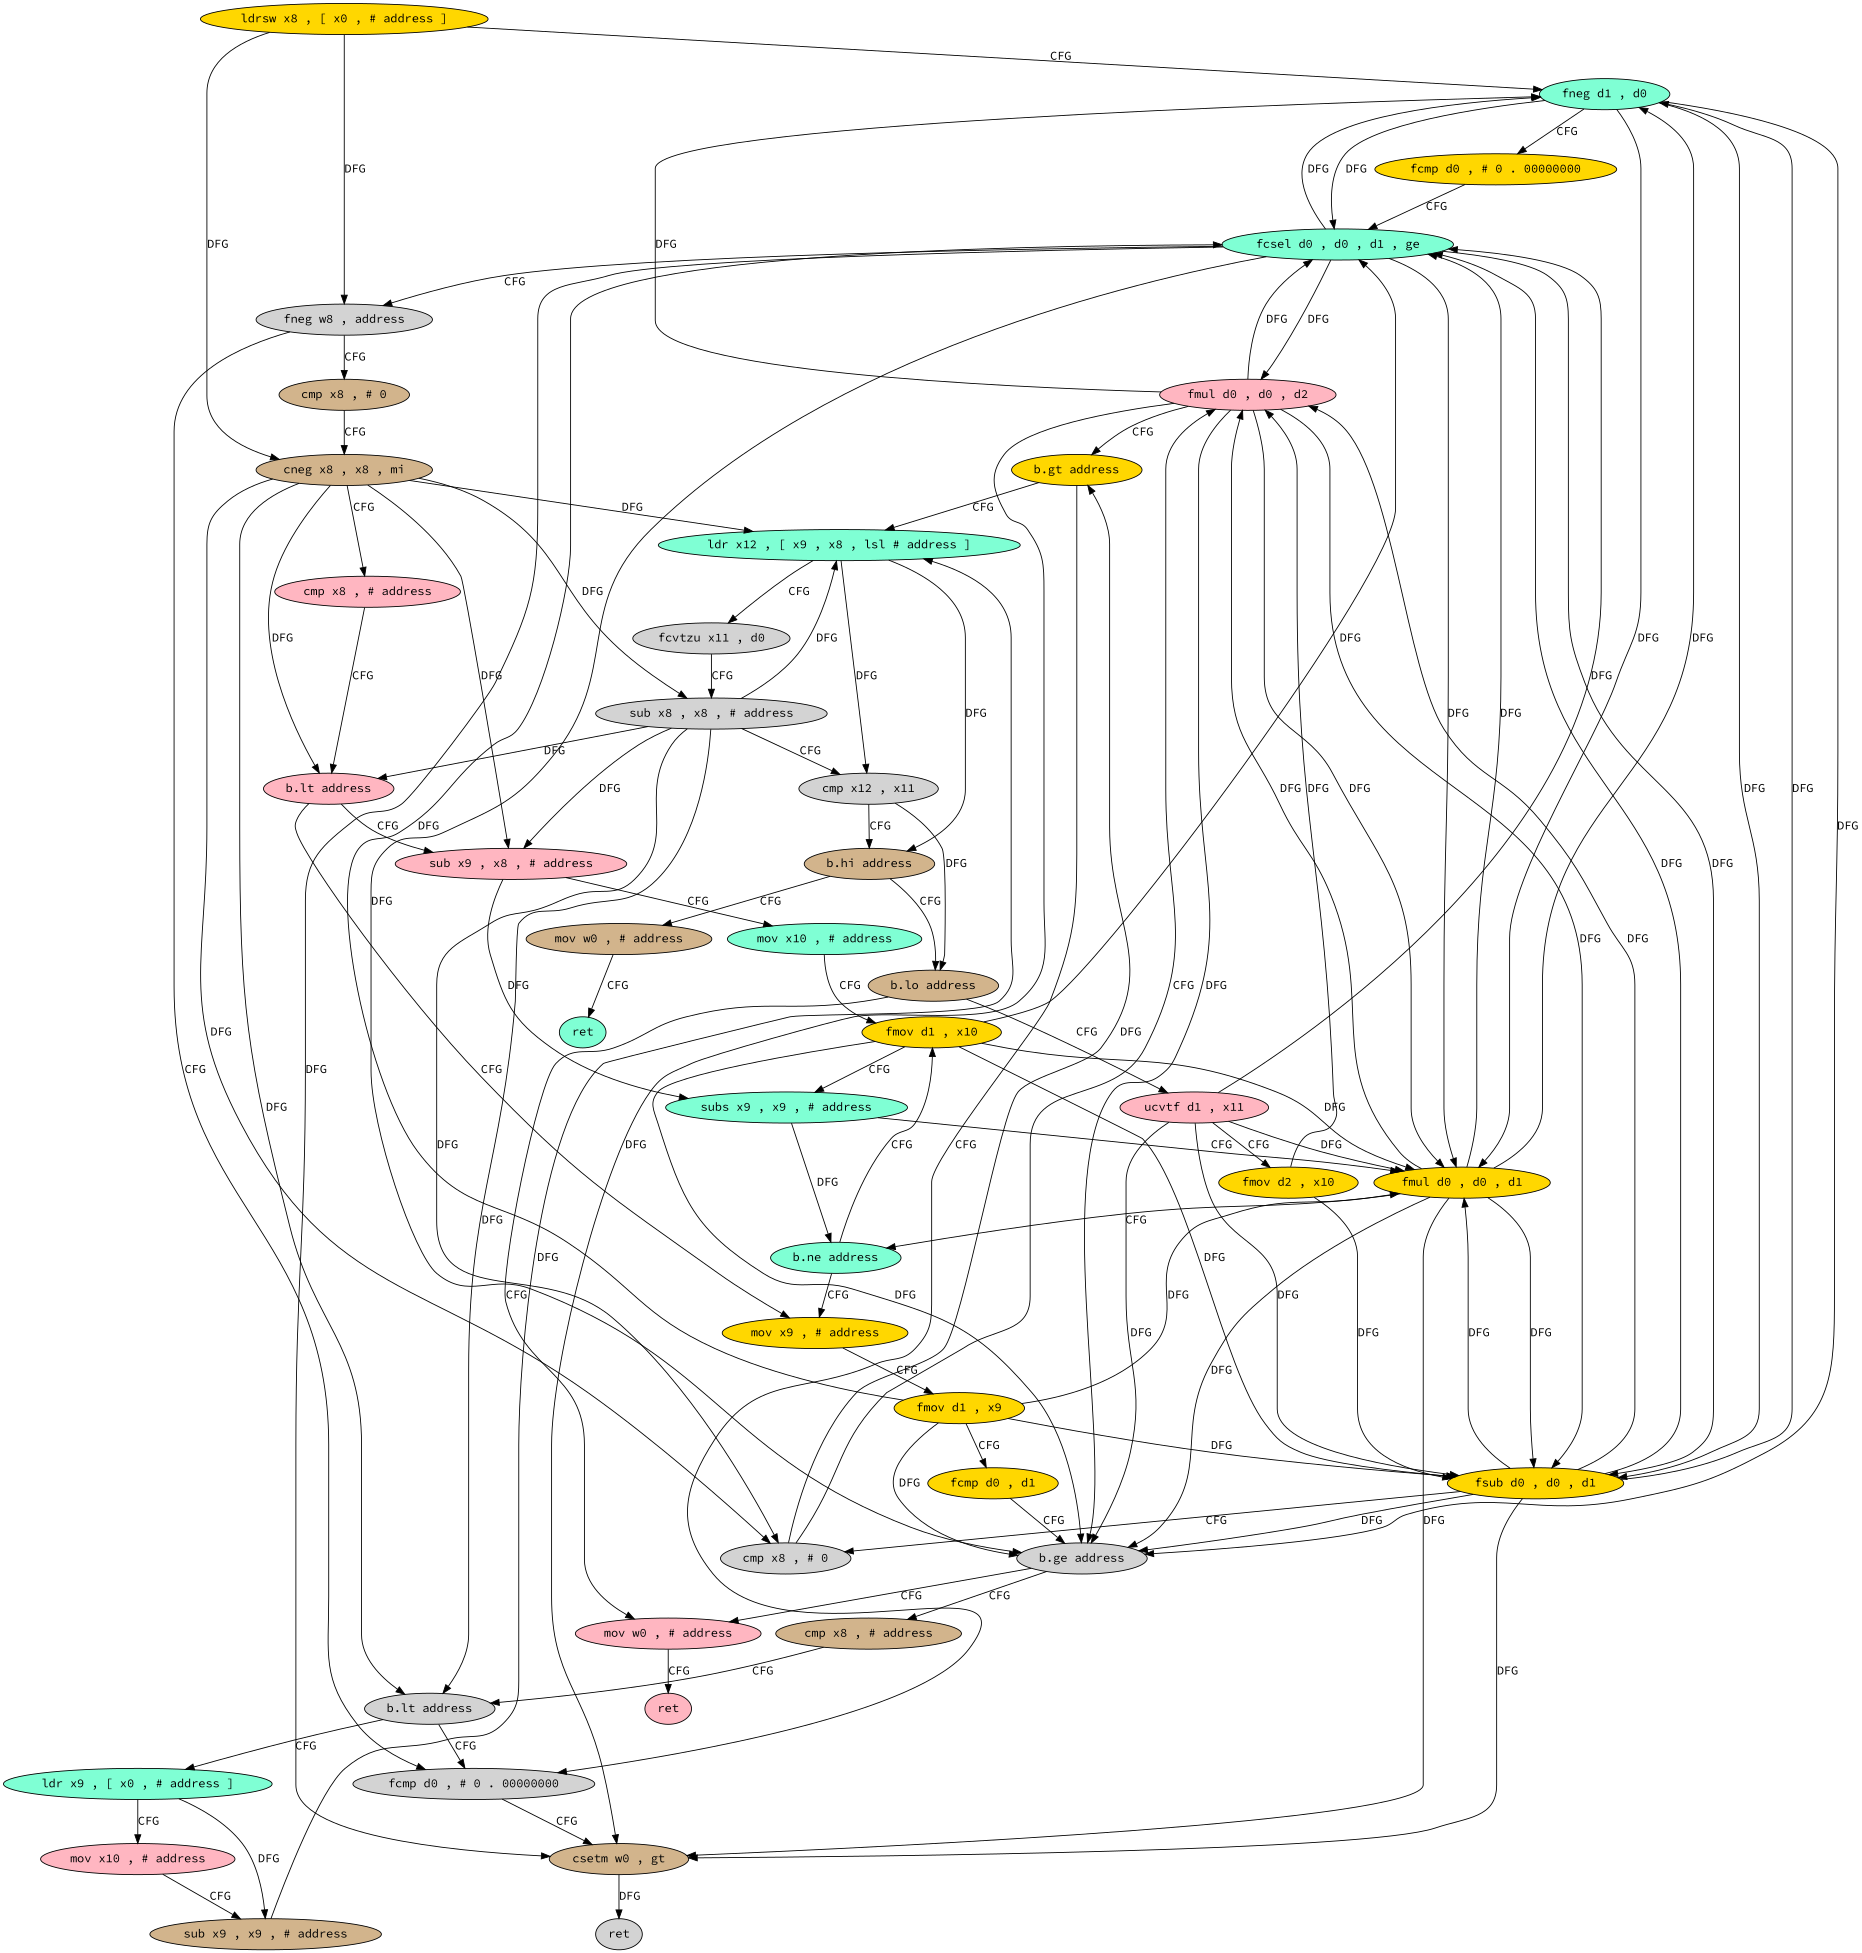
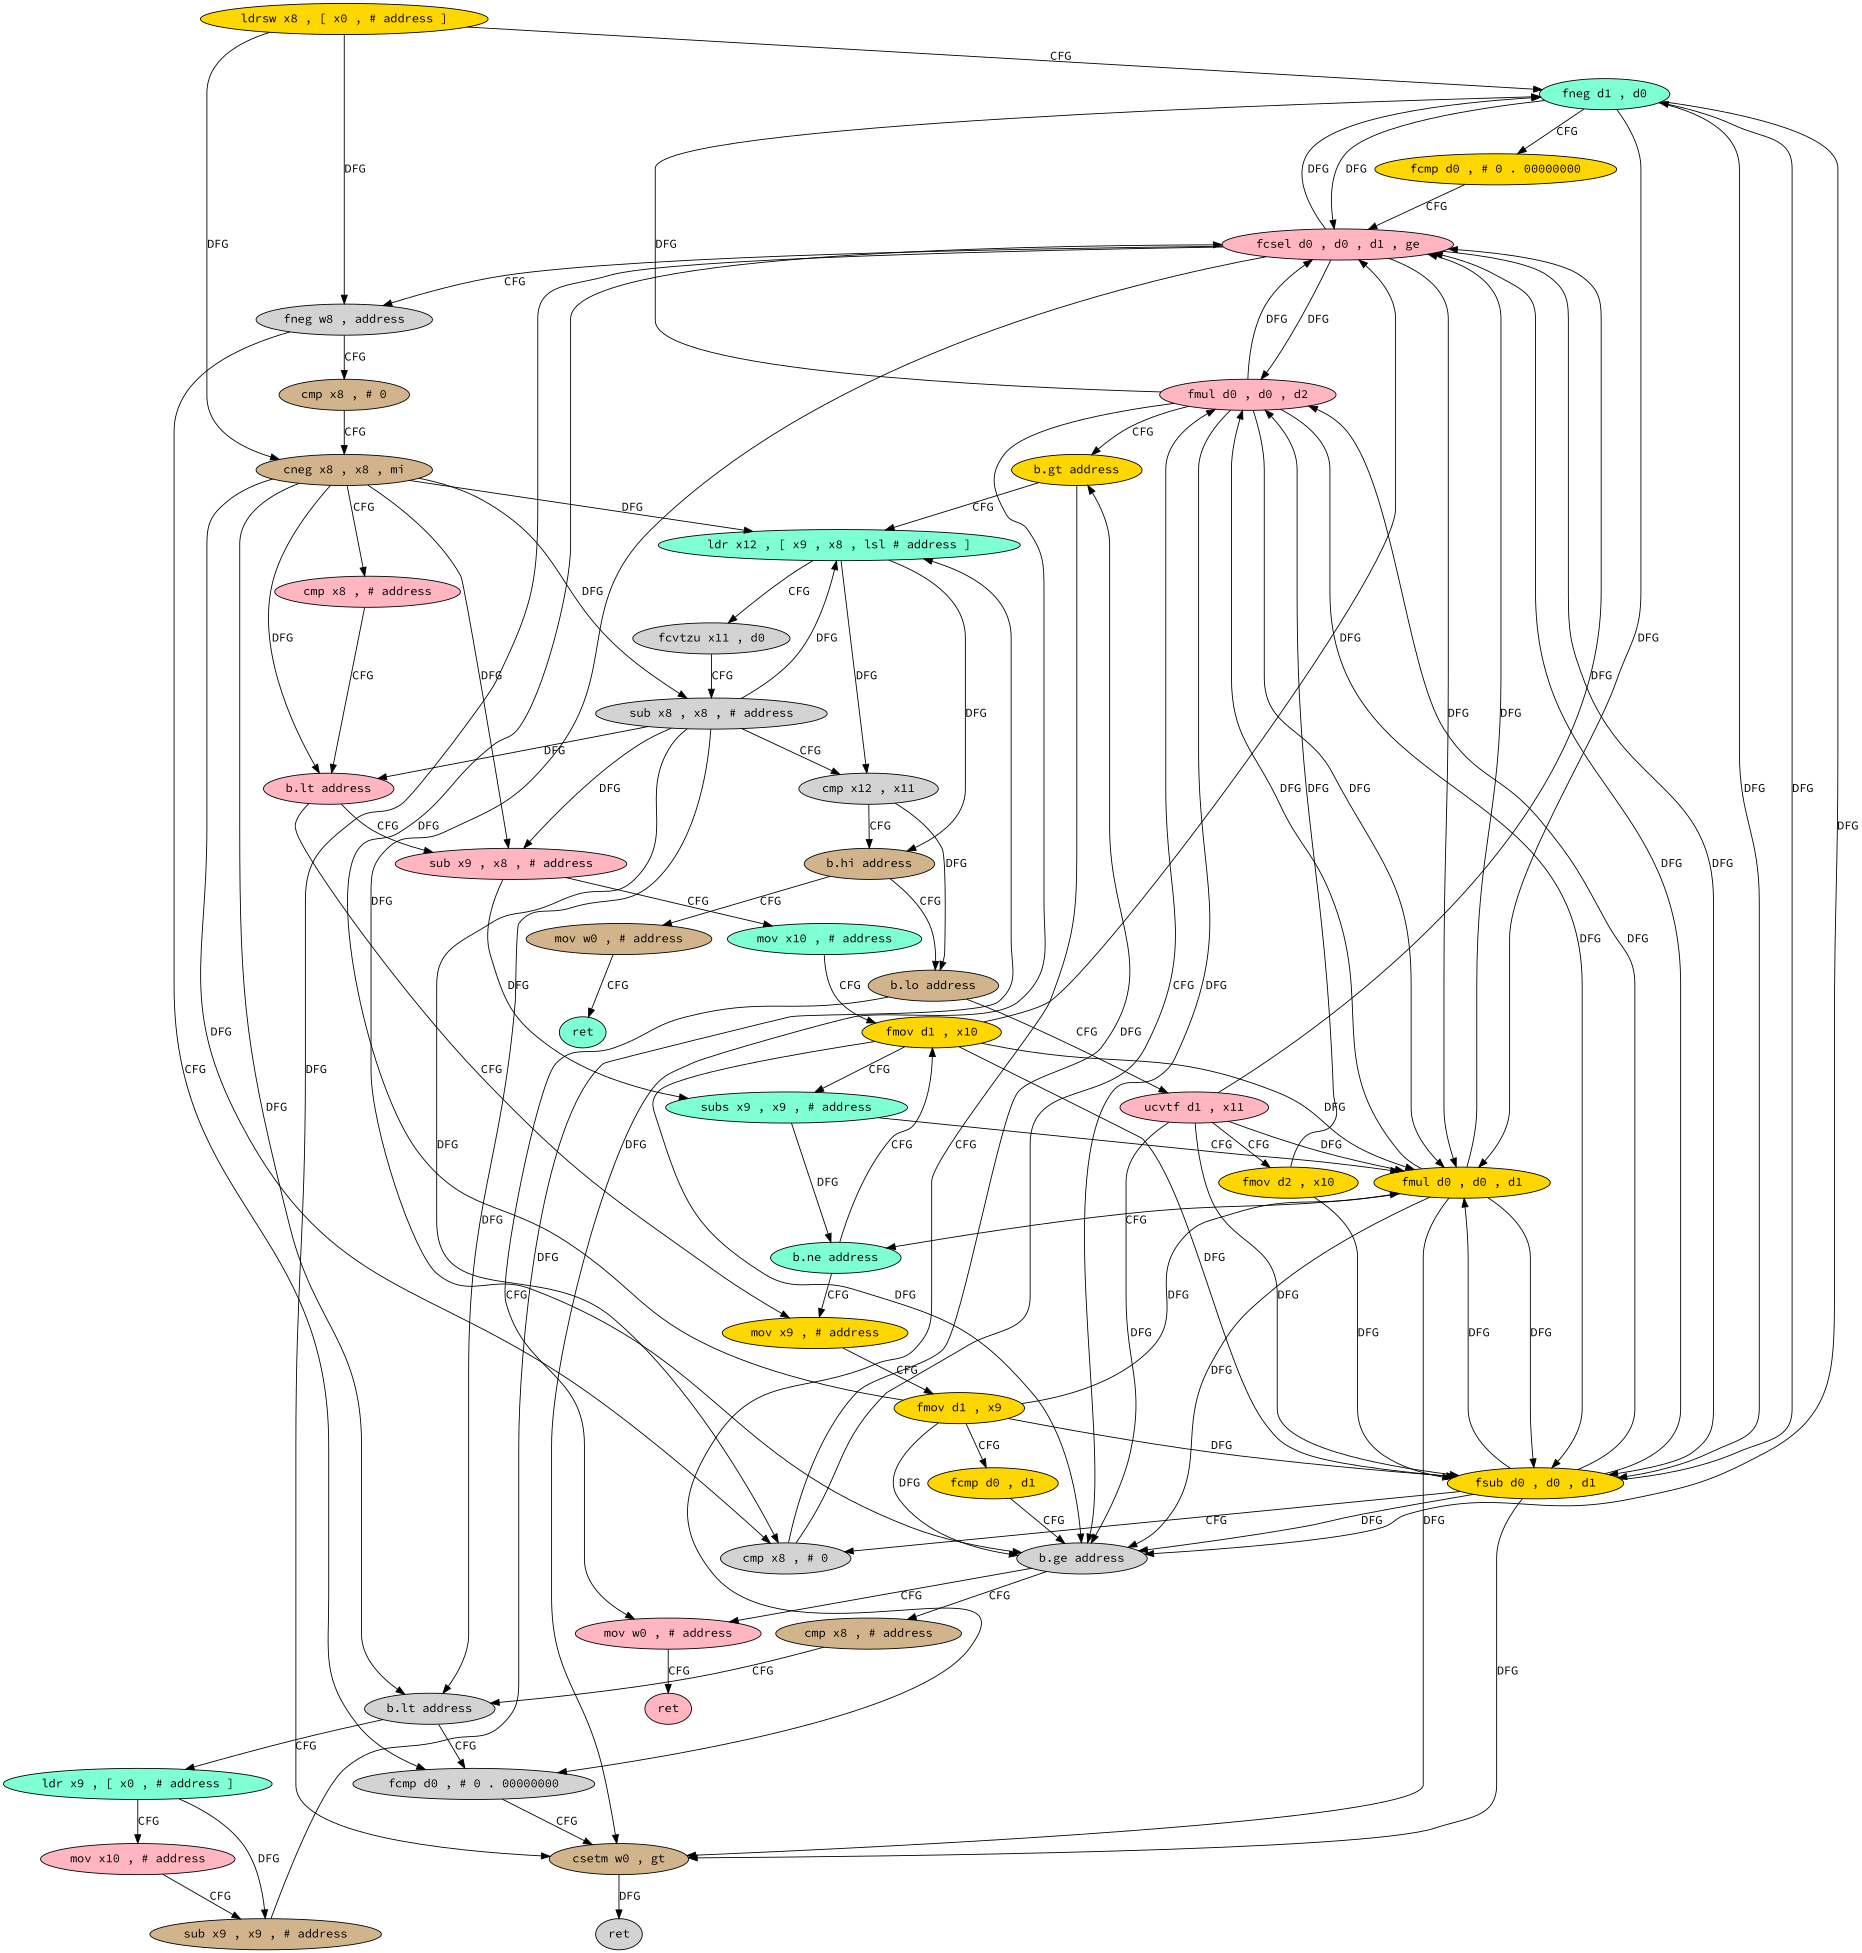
node "fcsel d0 , d0 , d1 , ge": fillcolor aquamarine -> lightpink
edge "fmul d0 , d0 , d1" -> "fneg d1 , d0": removed, label "DFG"
